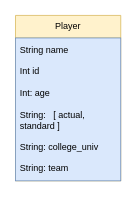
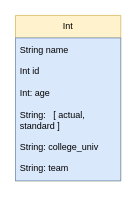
node "Player": label "Player" -> "Int"
